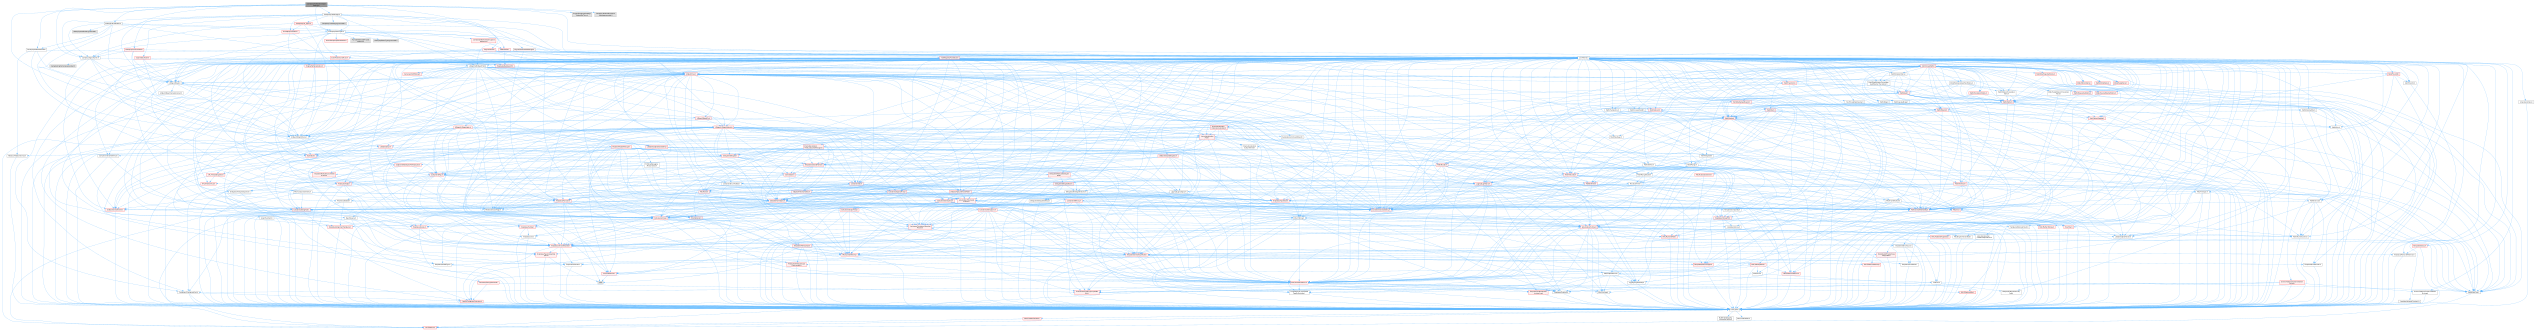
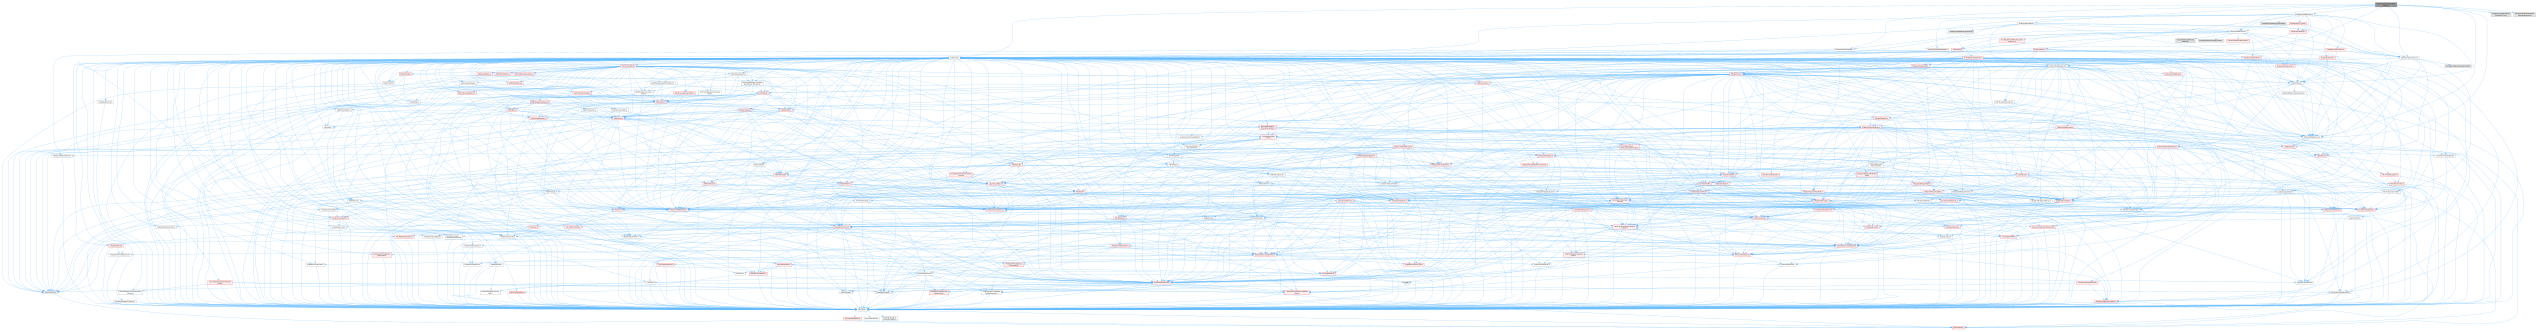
edge "CoreMinimal.h" -> "UObject/UObjectHierarchy Fwd.h": now "Misc/ByteSwap.h" -> "UObject/UObjectHierarchy Fwd.h"
